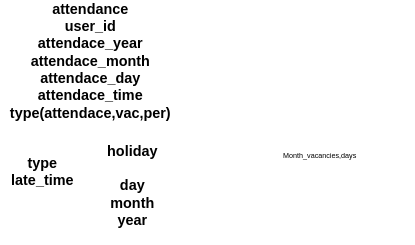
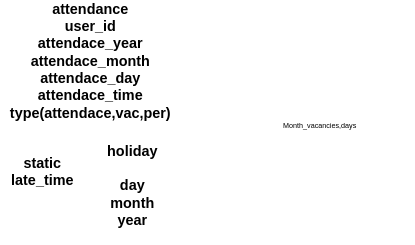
node "type late_time": label "type late_time" -> "static late_time"
node "Month_vacancies,days": moved (342, 190) -> (342, 160)
